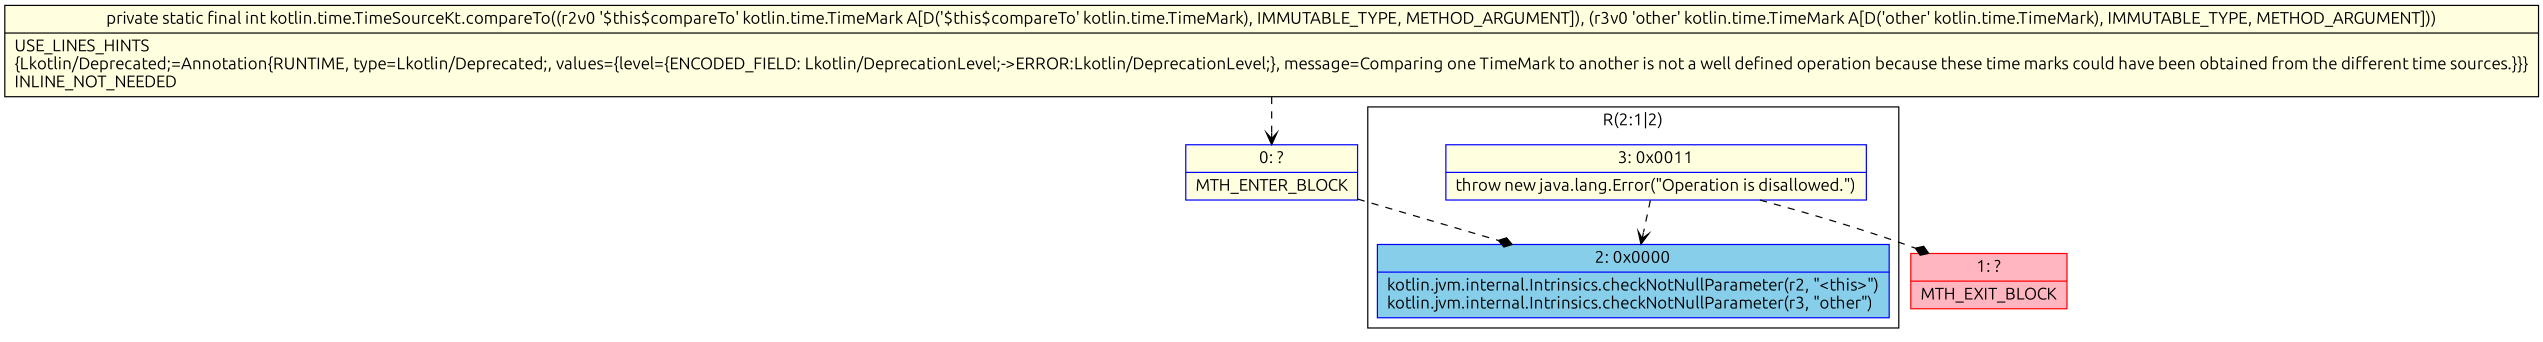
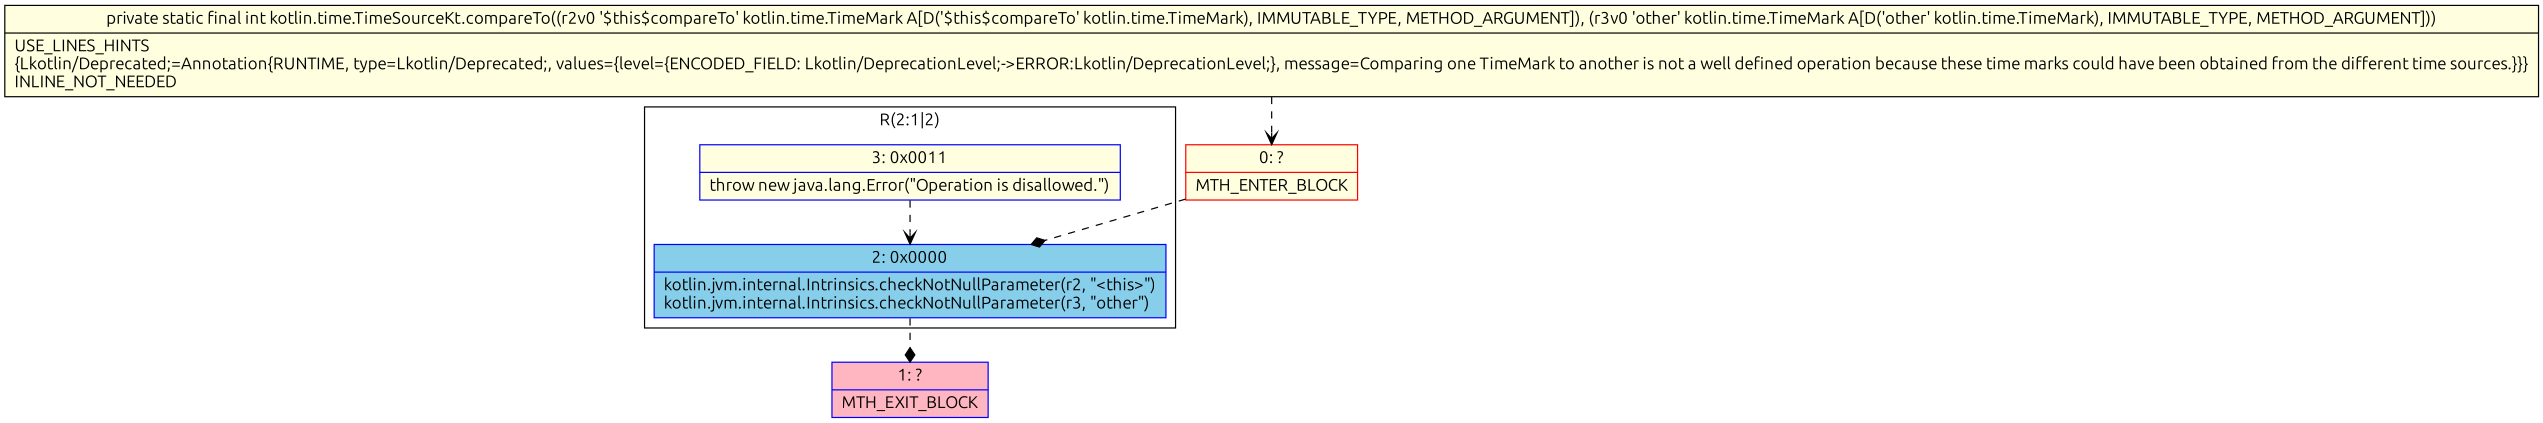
node "0: ?": color blue -> red
edge "3: 0x0011" -> "1: ?": now "2: 0x0000" -> "1: ?"
node "1: ?": color red -> blue
